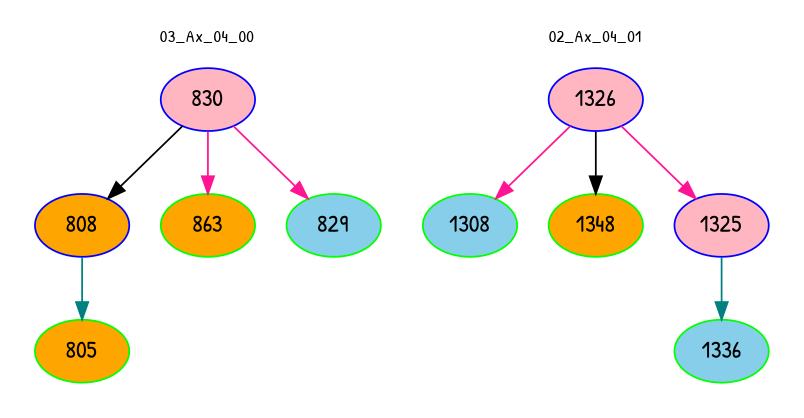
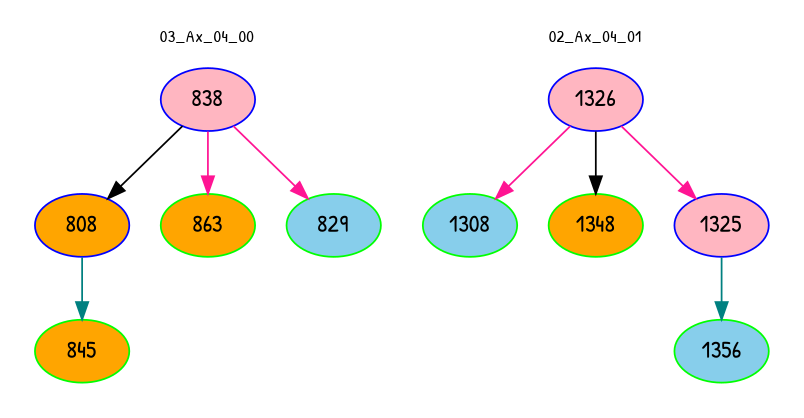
node "830": label "830" -> "838"
node "805": label "805" -> "845"
node "1336": label "1336" -> "1356"
